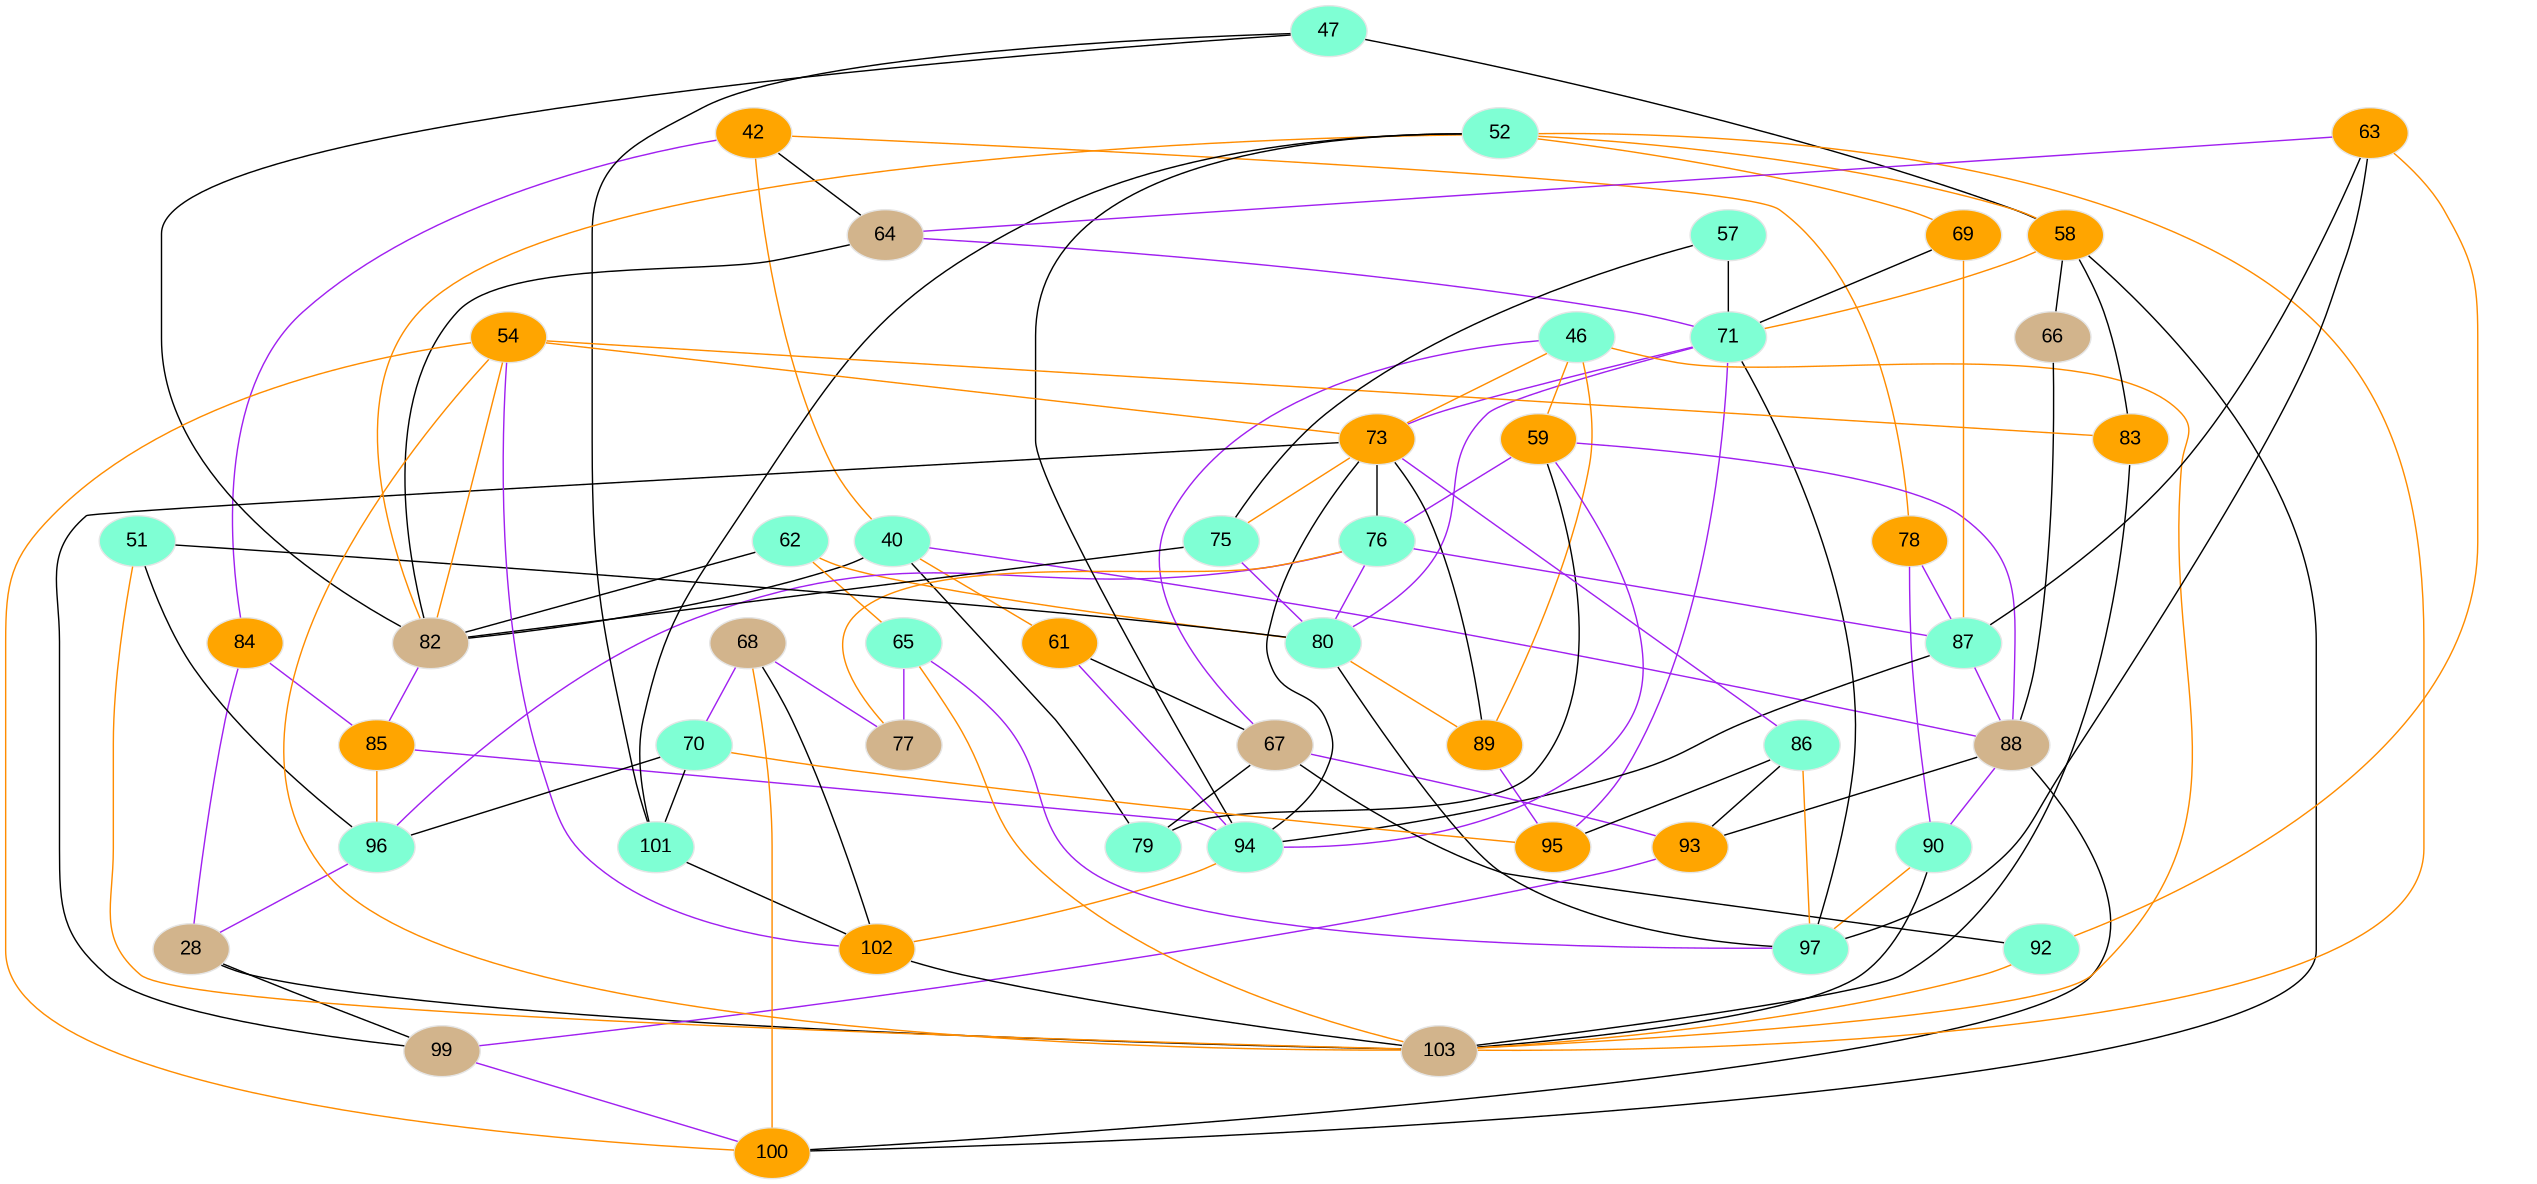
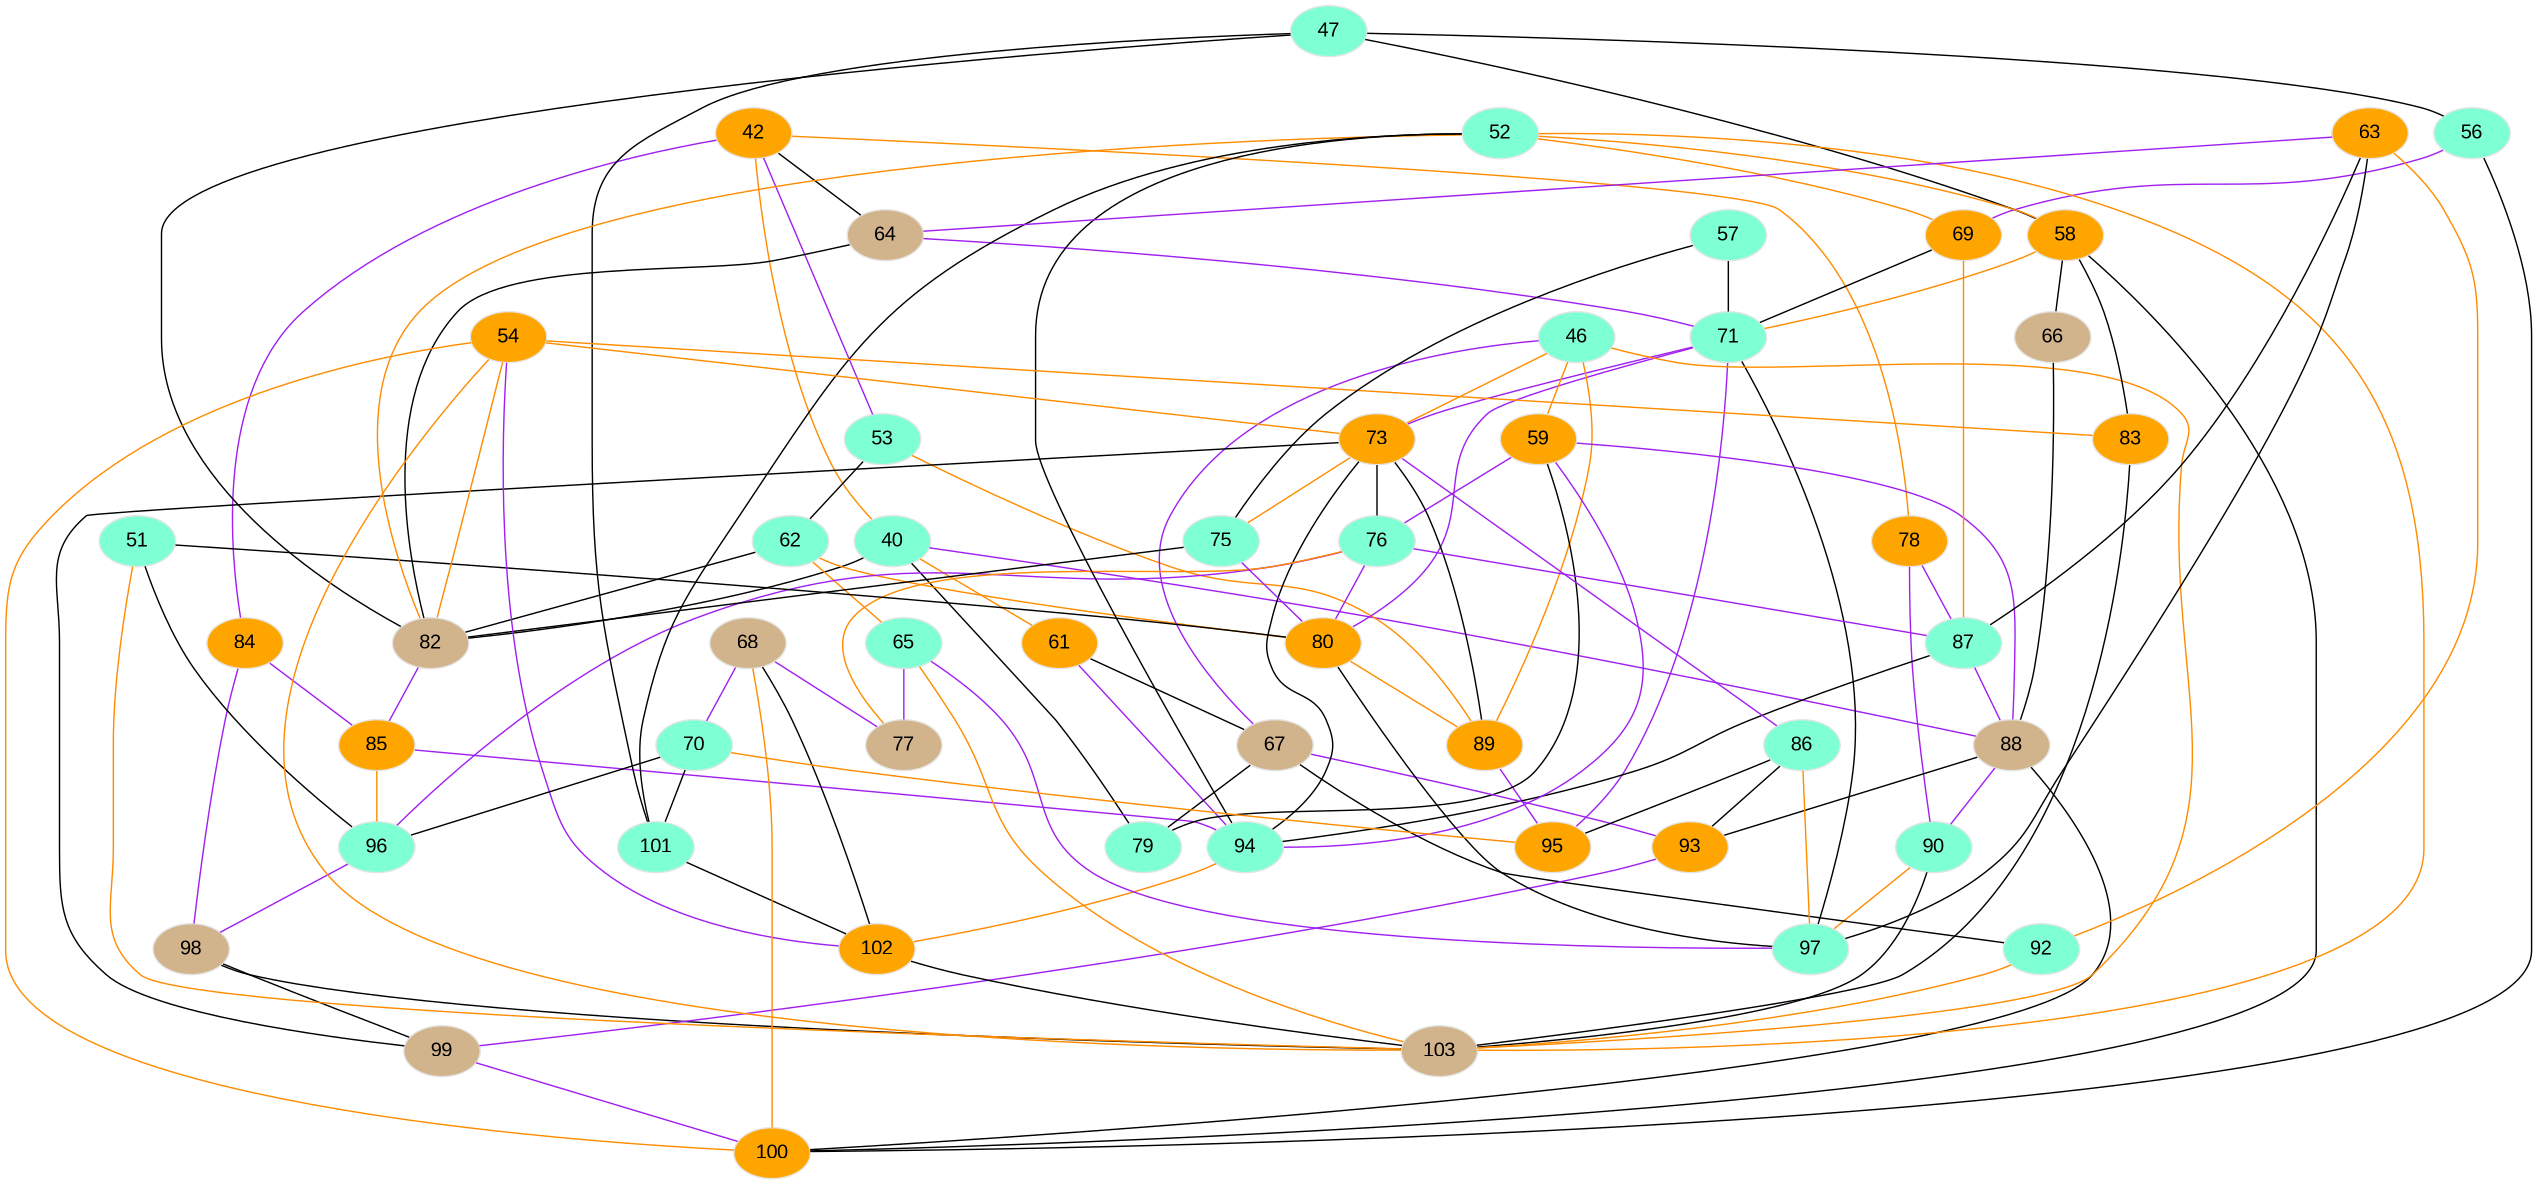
node "56": added
node "53": added
node "80": fillcolor aquamarine -> orange
node "28": label "28" -> "98"
